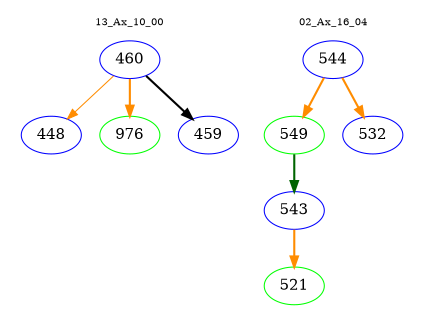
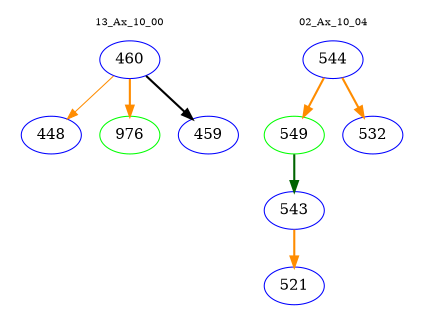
cluster "02_Ax_16_04": label "02_Ax_16_04" -> "02_Ax_10_04"
node "521": color green -> blue
